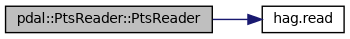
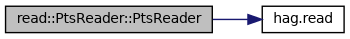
node "pdal::PtsReader::PtsReader": label "pdal::PtsReader::PtsReader" -> "read::PtsReader::PtsReader"
